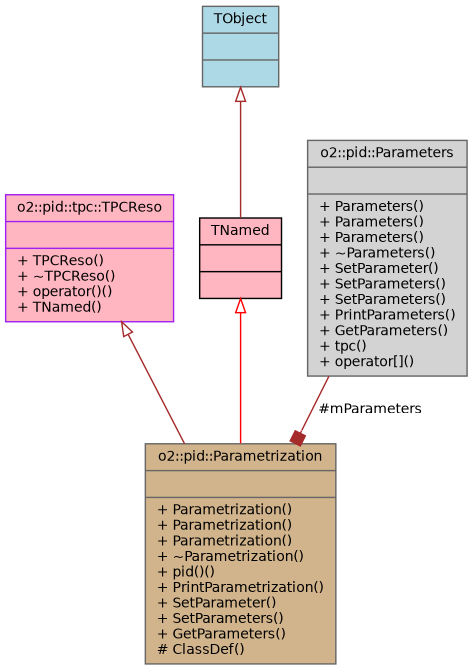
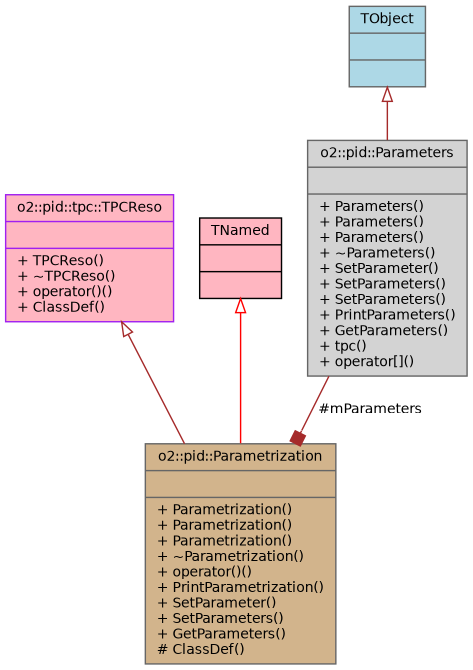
edge "TNamed" -> "TObject": now "o2::pid::Parameters" -> "TObject"
node "o2::pid::tpc::TPCReso": text "+ TNamed()" -> "+ ClassDef()"
node "o2::pid::Parametrization": text "+ pid()()" -> "+ operator()()"
